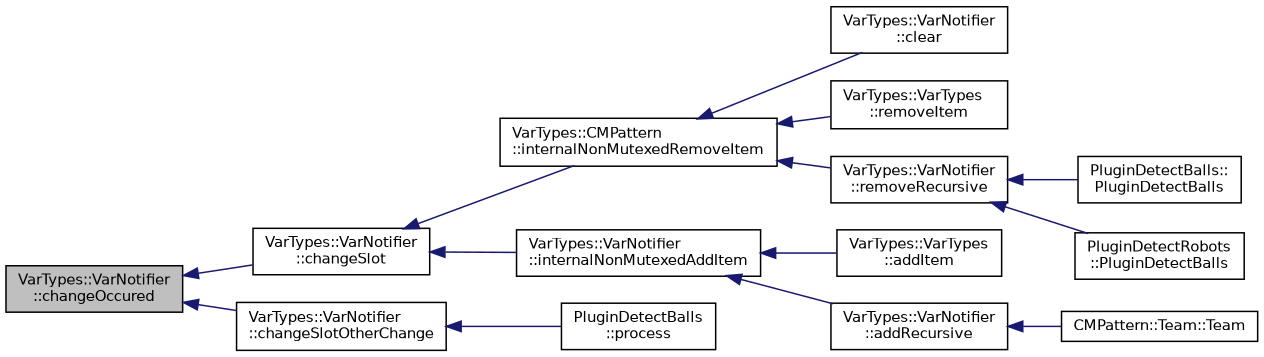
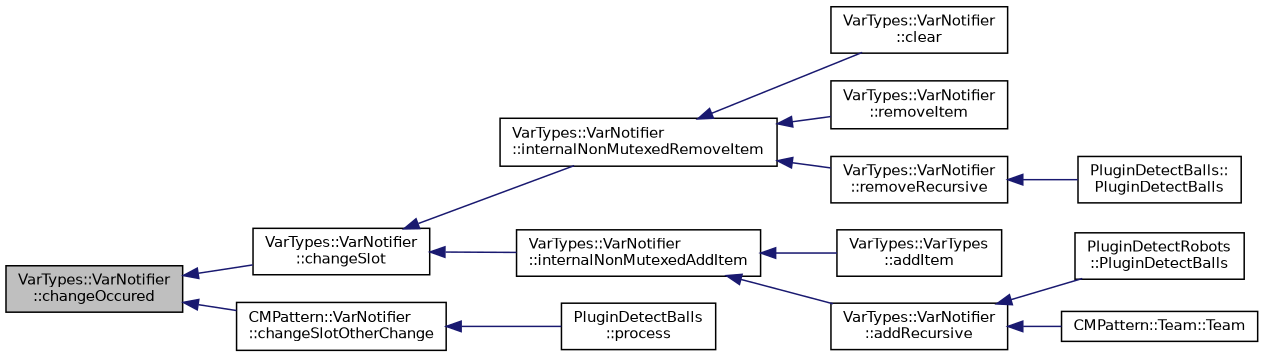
node "VarTypes::VarTypes ::removeItem": label "VarTypes::VarTypes ::removeItem" -> "VarTypes::VarNotifier ::removeItem"
node "VarTypes::CMPattern ::internalNonMutexedRemoveItem": label "VarTypes::CMPattern ::internalNonMutexedRemoveItem" -> "VarTypes::VarNotifier ::internalNonMutexedRemoveItem"
edge "PluginDetectRobots ::PluginDetectBalls" -> "VarTypes::VarNotifier ::removeRecursive": now "PluginDetectRobots ::PluginDetectBalls" -> "VarTypes::VarNotifier ::addRecursive"
node "VarTypes::VarNotifier ::changeSlotOtherChange": label "VarTypes::VarNotifier ::changeSlotOtherChange" -> "CMPattern::VarNotifier ::changeSlotOtherChange"
